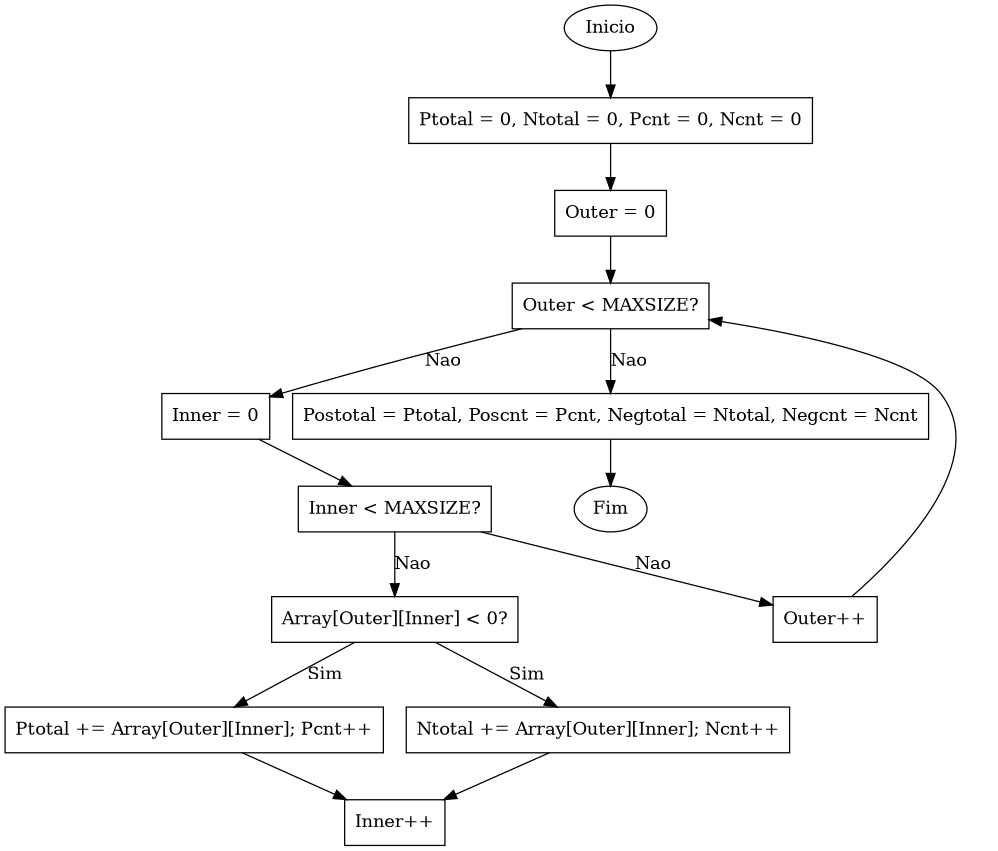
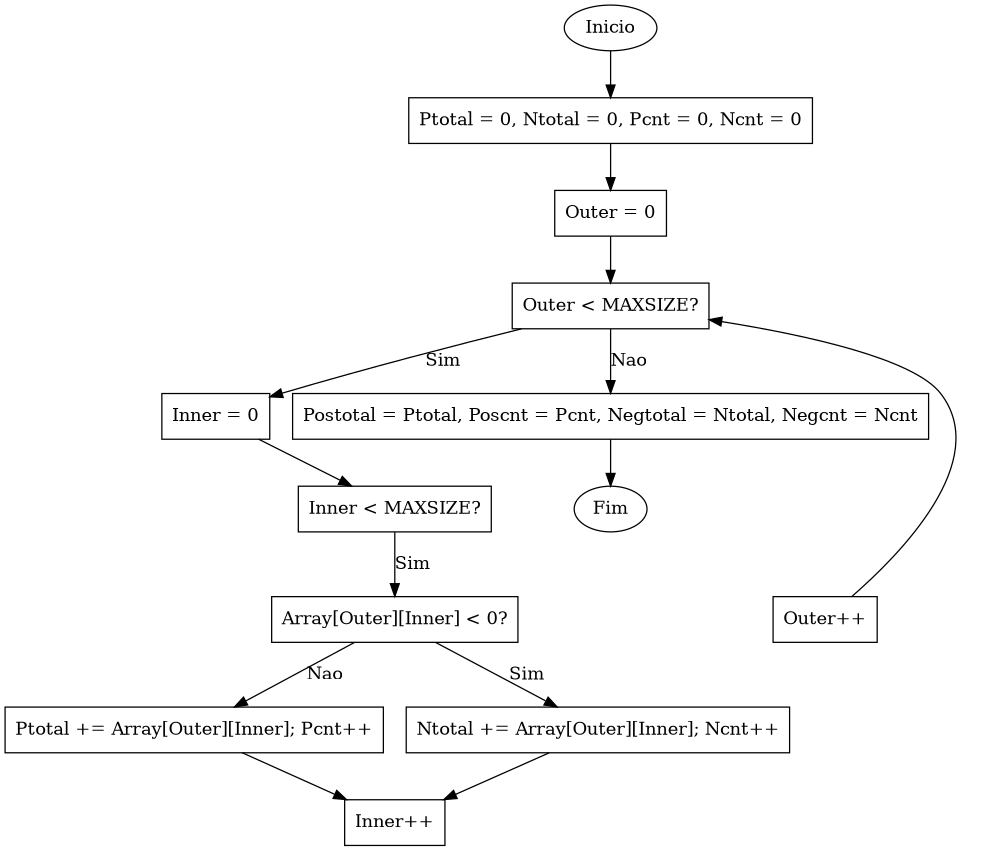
edge "Outer < MAXSIZE?" -> "Inner = 0": label "Nao" -> "Sim"
edge "Inner < MAXSIZE?" -> "Array[Outer][Inner] < 0?": label "Nao" -> "Sim"
edge "Inner < MAXSIZE?" -> "Outer++": removed, label "Nao"
edge "Array[Outer][Inner] < 0?" -> "Ptotal += Array[Outer][Inner]; Pcnt++": label "Sim" -> "Nao"
